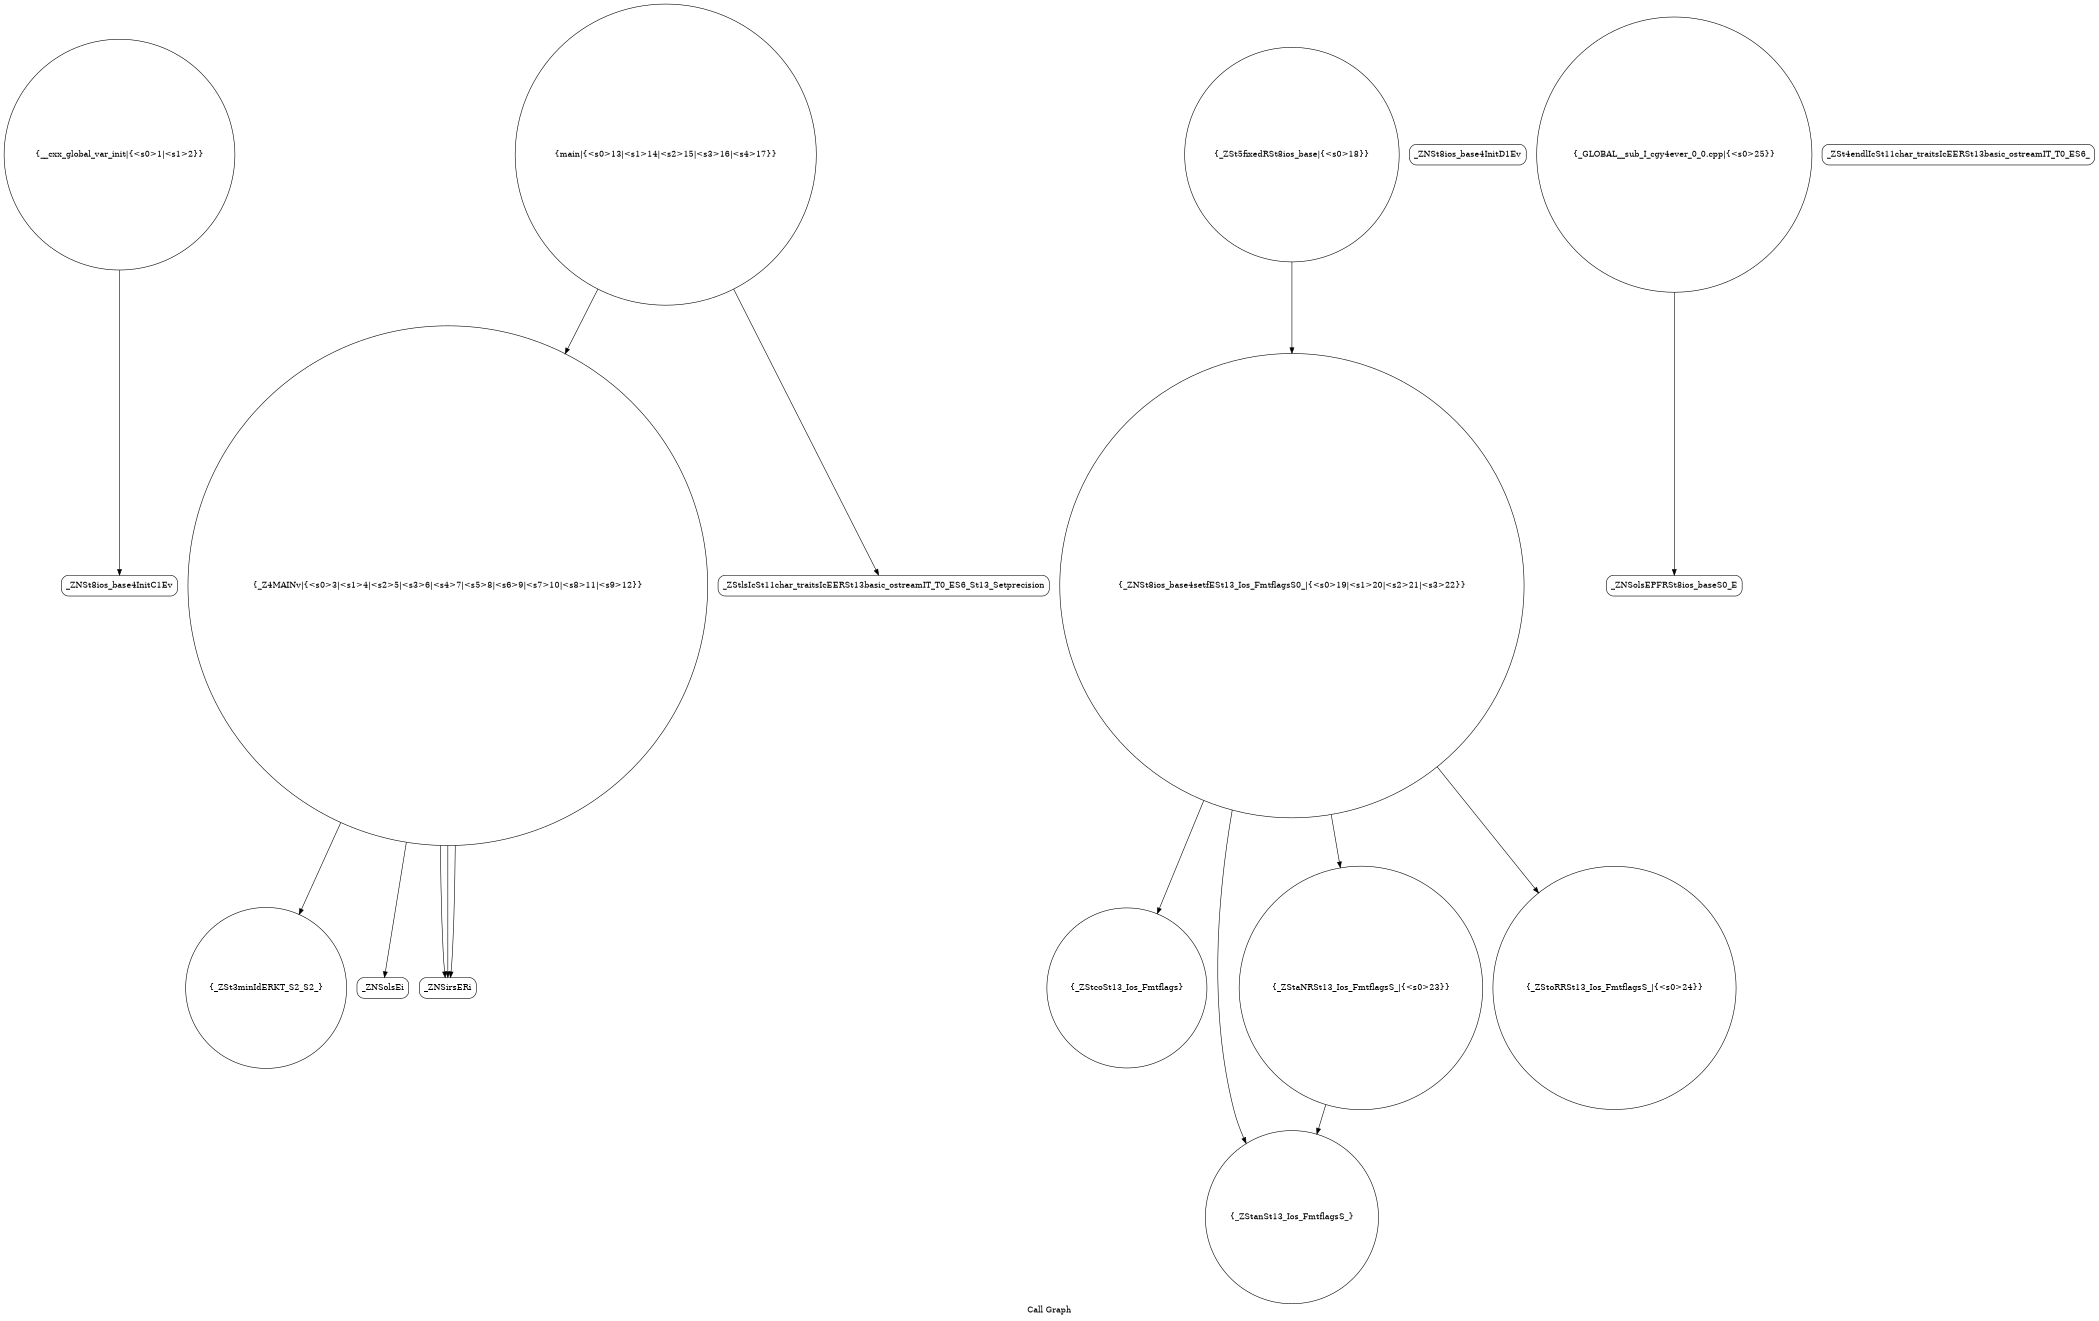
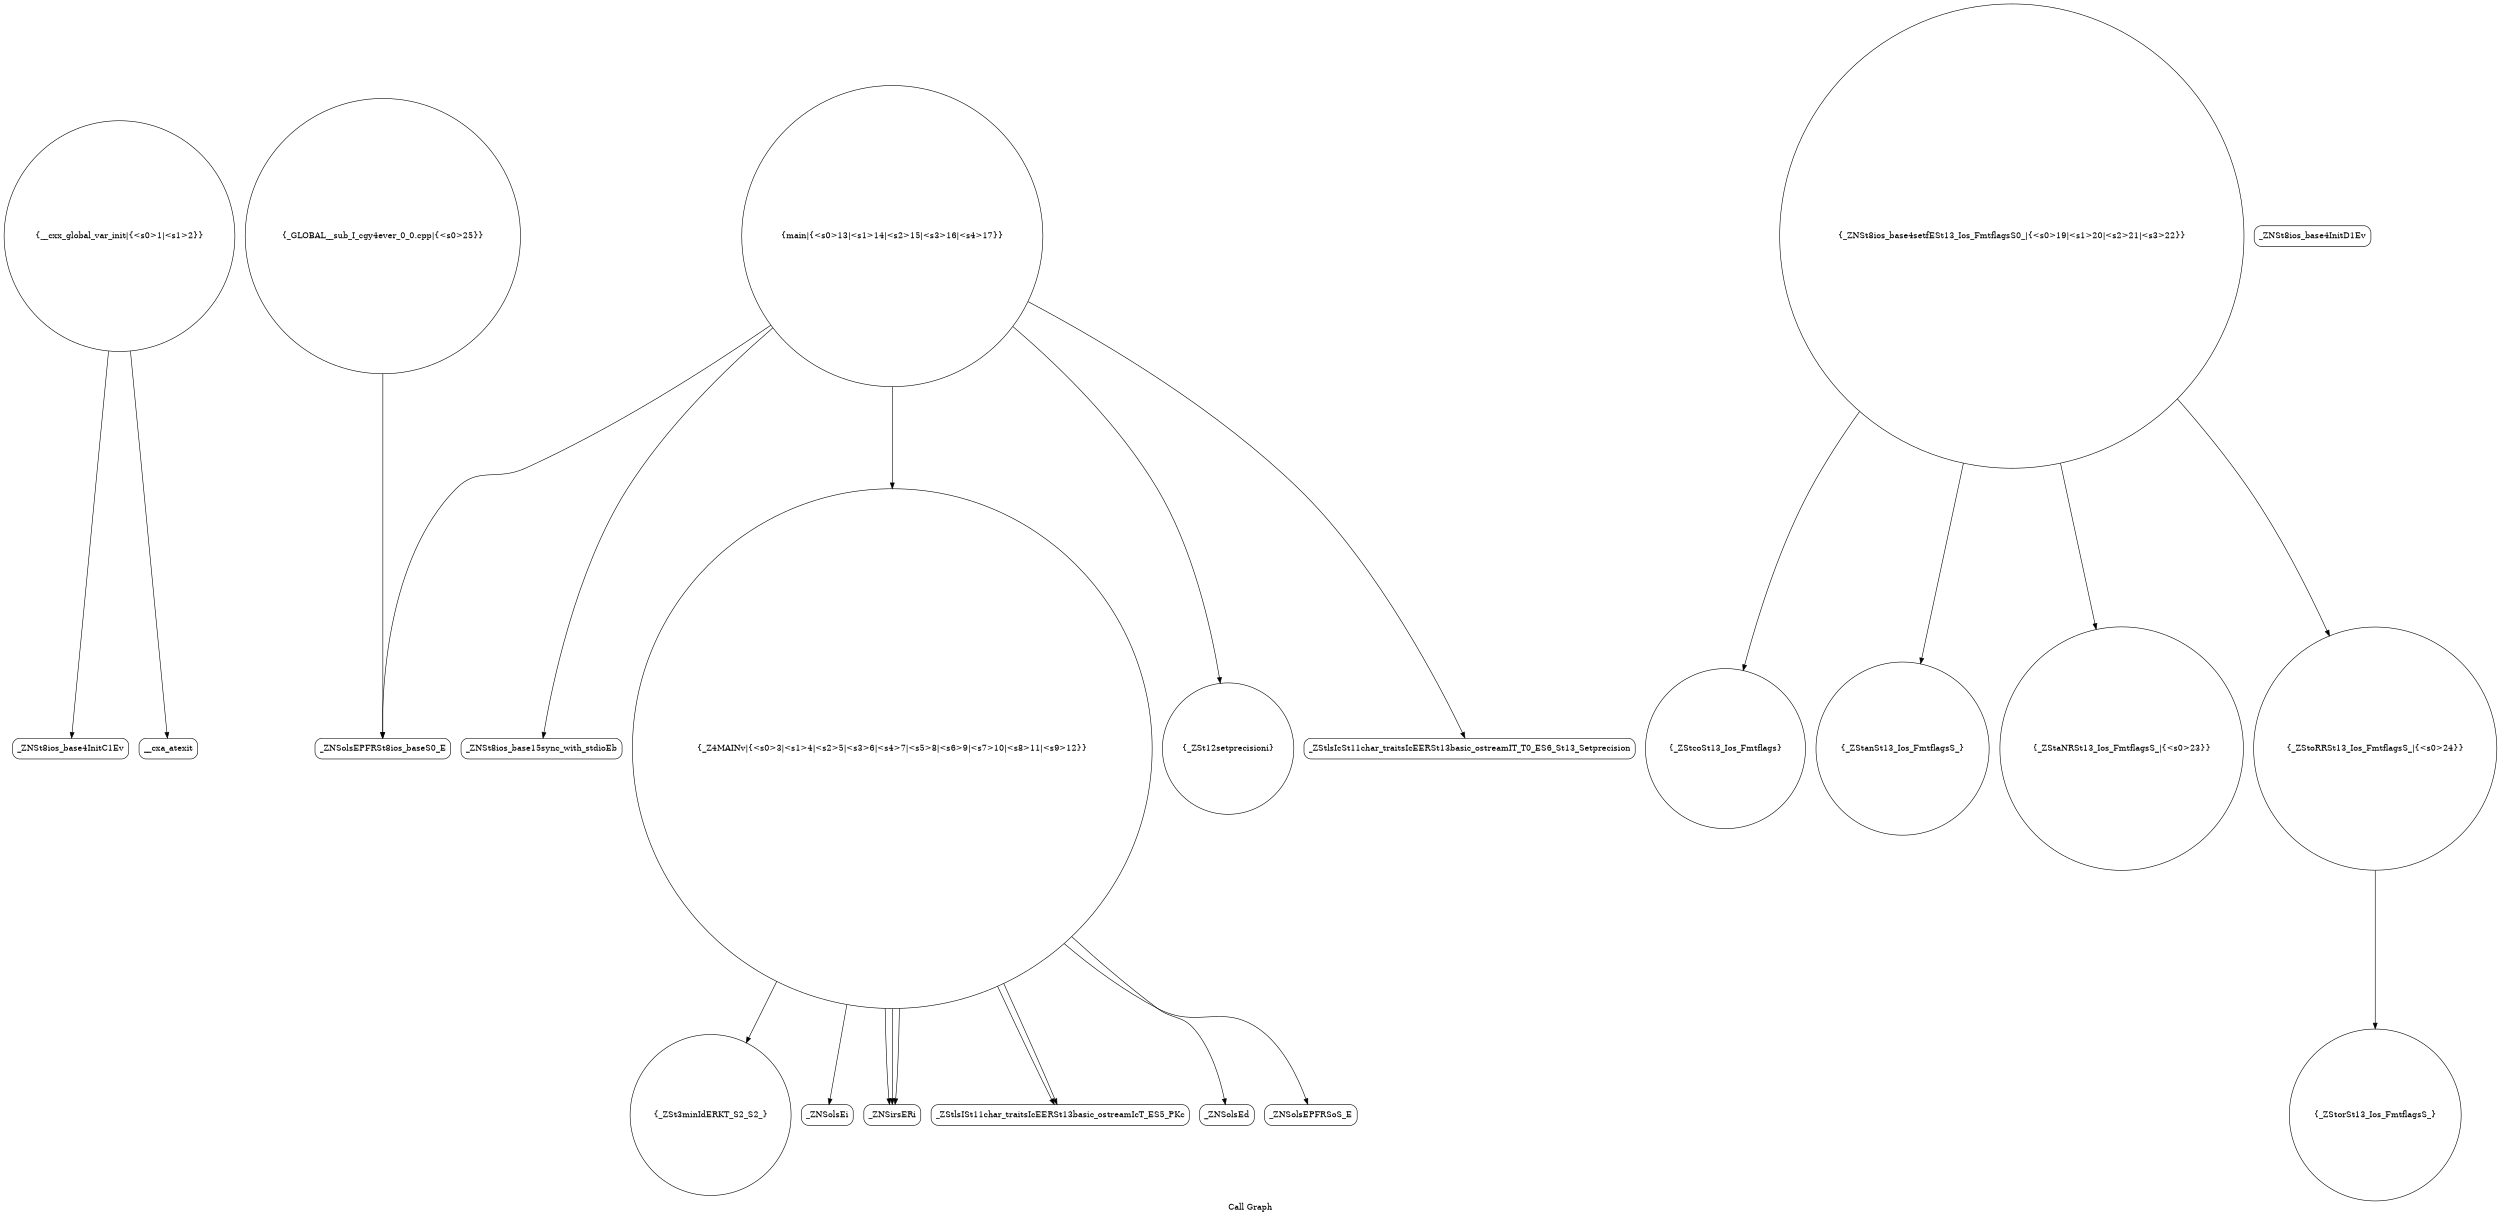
node "{_ZSt5fixedRSt8ios_base|{<s0>18}}": removed
node "_ZSt4endlIcSt11char_traitsIcEERSt13basic_ostreamIT_T0_ES6_": removed
edge "{main|{<s0>13|<s1>14|<s2>15|<s3>16|<s4>17}}" -> "_ZNSolsEPFRSt8ios_baseS0_E": added
node "__cxa_atexit": added
node "_ZNSt8ios_base15sync_with_stdioEb": added
node "{_ZSt12setprecisioni}": added
node "_ZStlsISt11char_traitsIcEERSt13basic_ostreamIcT_ES5_PKc": added
node "_ZNSolsEd": added
node "_ZNSolsEPFRSoS_E": added
node "{_ZStorSt13_Ios_FmtflagsS_}": added
edge "{_ZStaNRSt13_Ios_FmtflagsS_|{<s0>23}}" -> "{_ZStanSt13_Ios_FmtflagsS_}": removed
